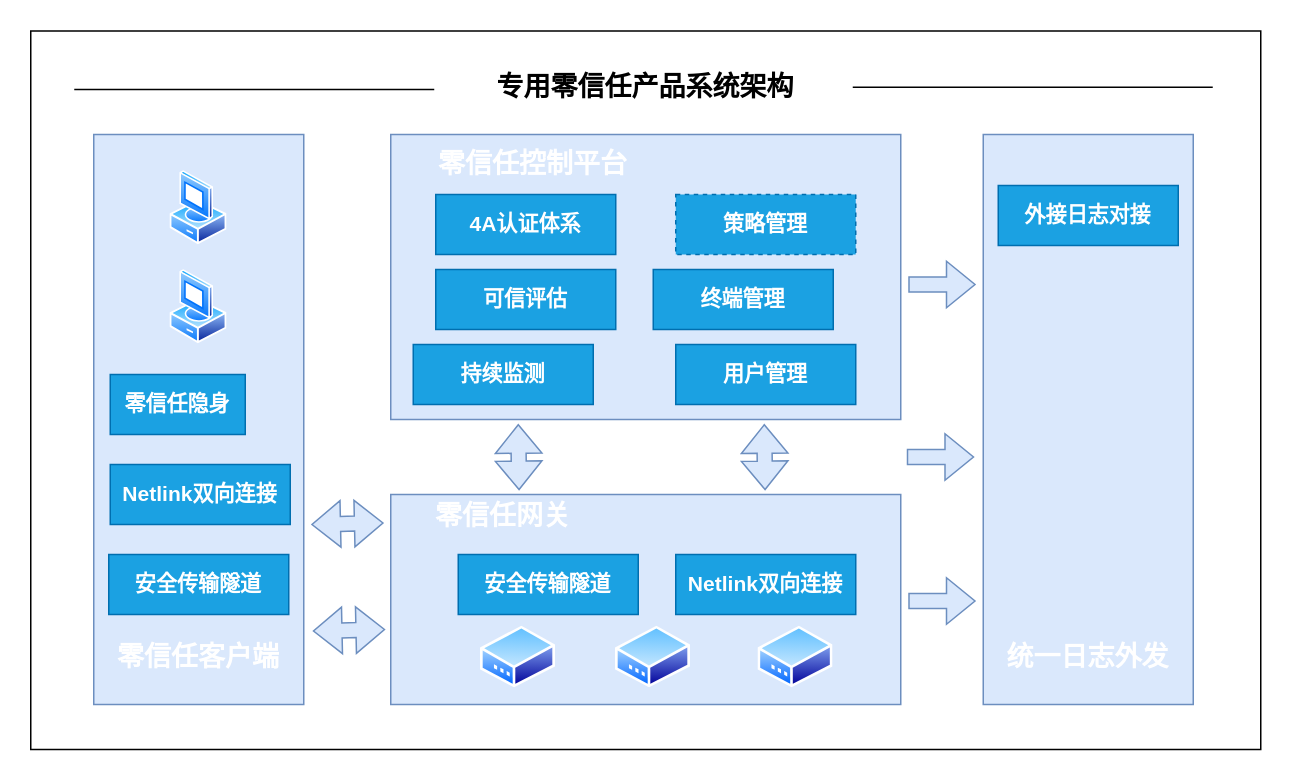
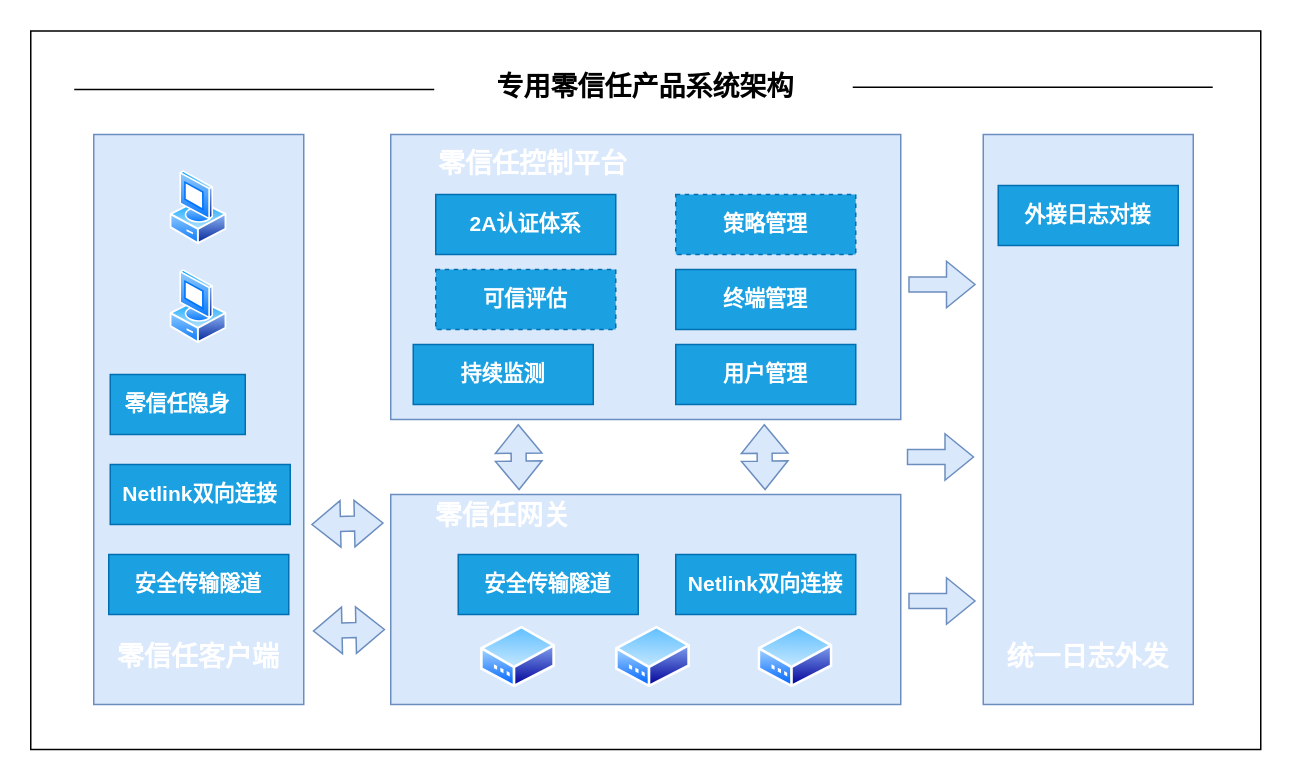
node "4A认证体系": label "4A认证体系" -> "2A认证体系"
node "可信评估": style solid -> dashed
node "终端管理": moved (743, 299) -> (766, 299)
